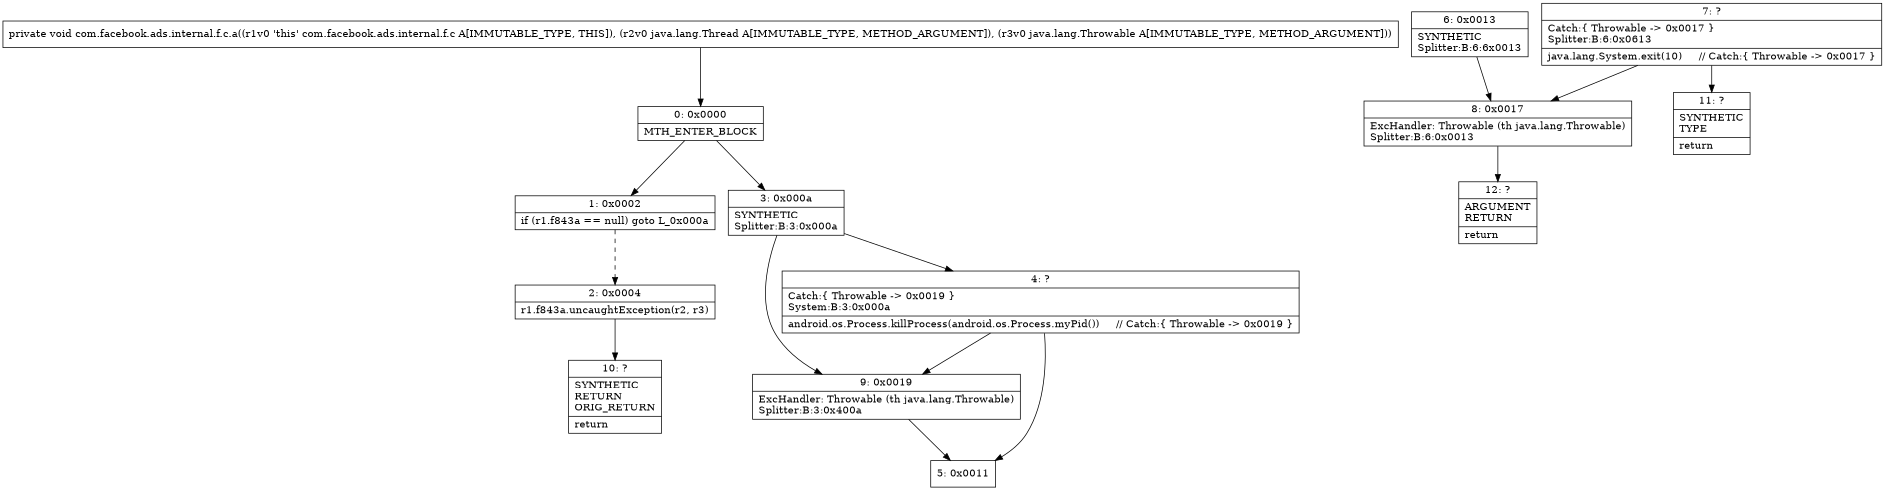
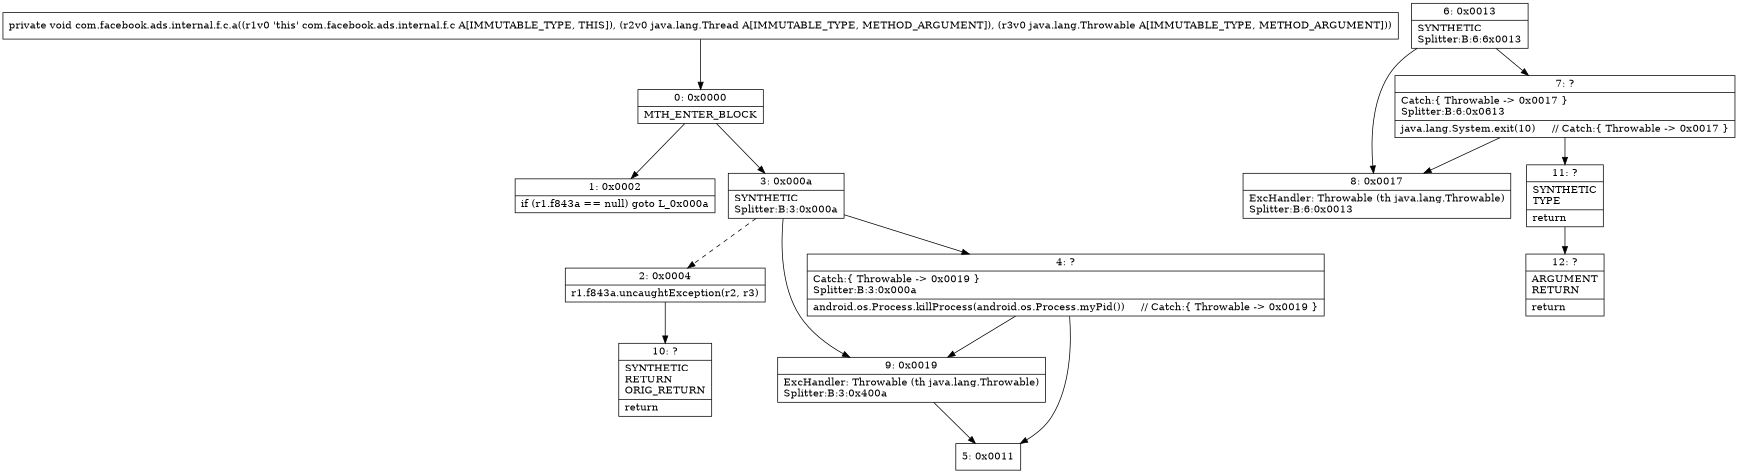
edge "6: 0x0013" -> "7: ?": added
edge "8: 0x0017" -> "12: ?": now "11: ?" -> "12: ?"
edge "1: 0x0002" -> "2: 0x0004": now "3: 0x000a" -> "2: 0x0004"
node "4: ?": text "System:B:3:0x000a" -> "Splitter:B:3:0x000a"
